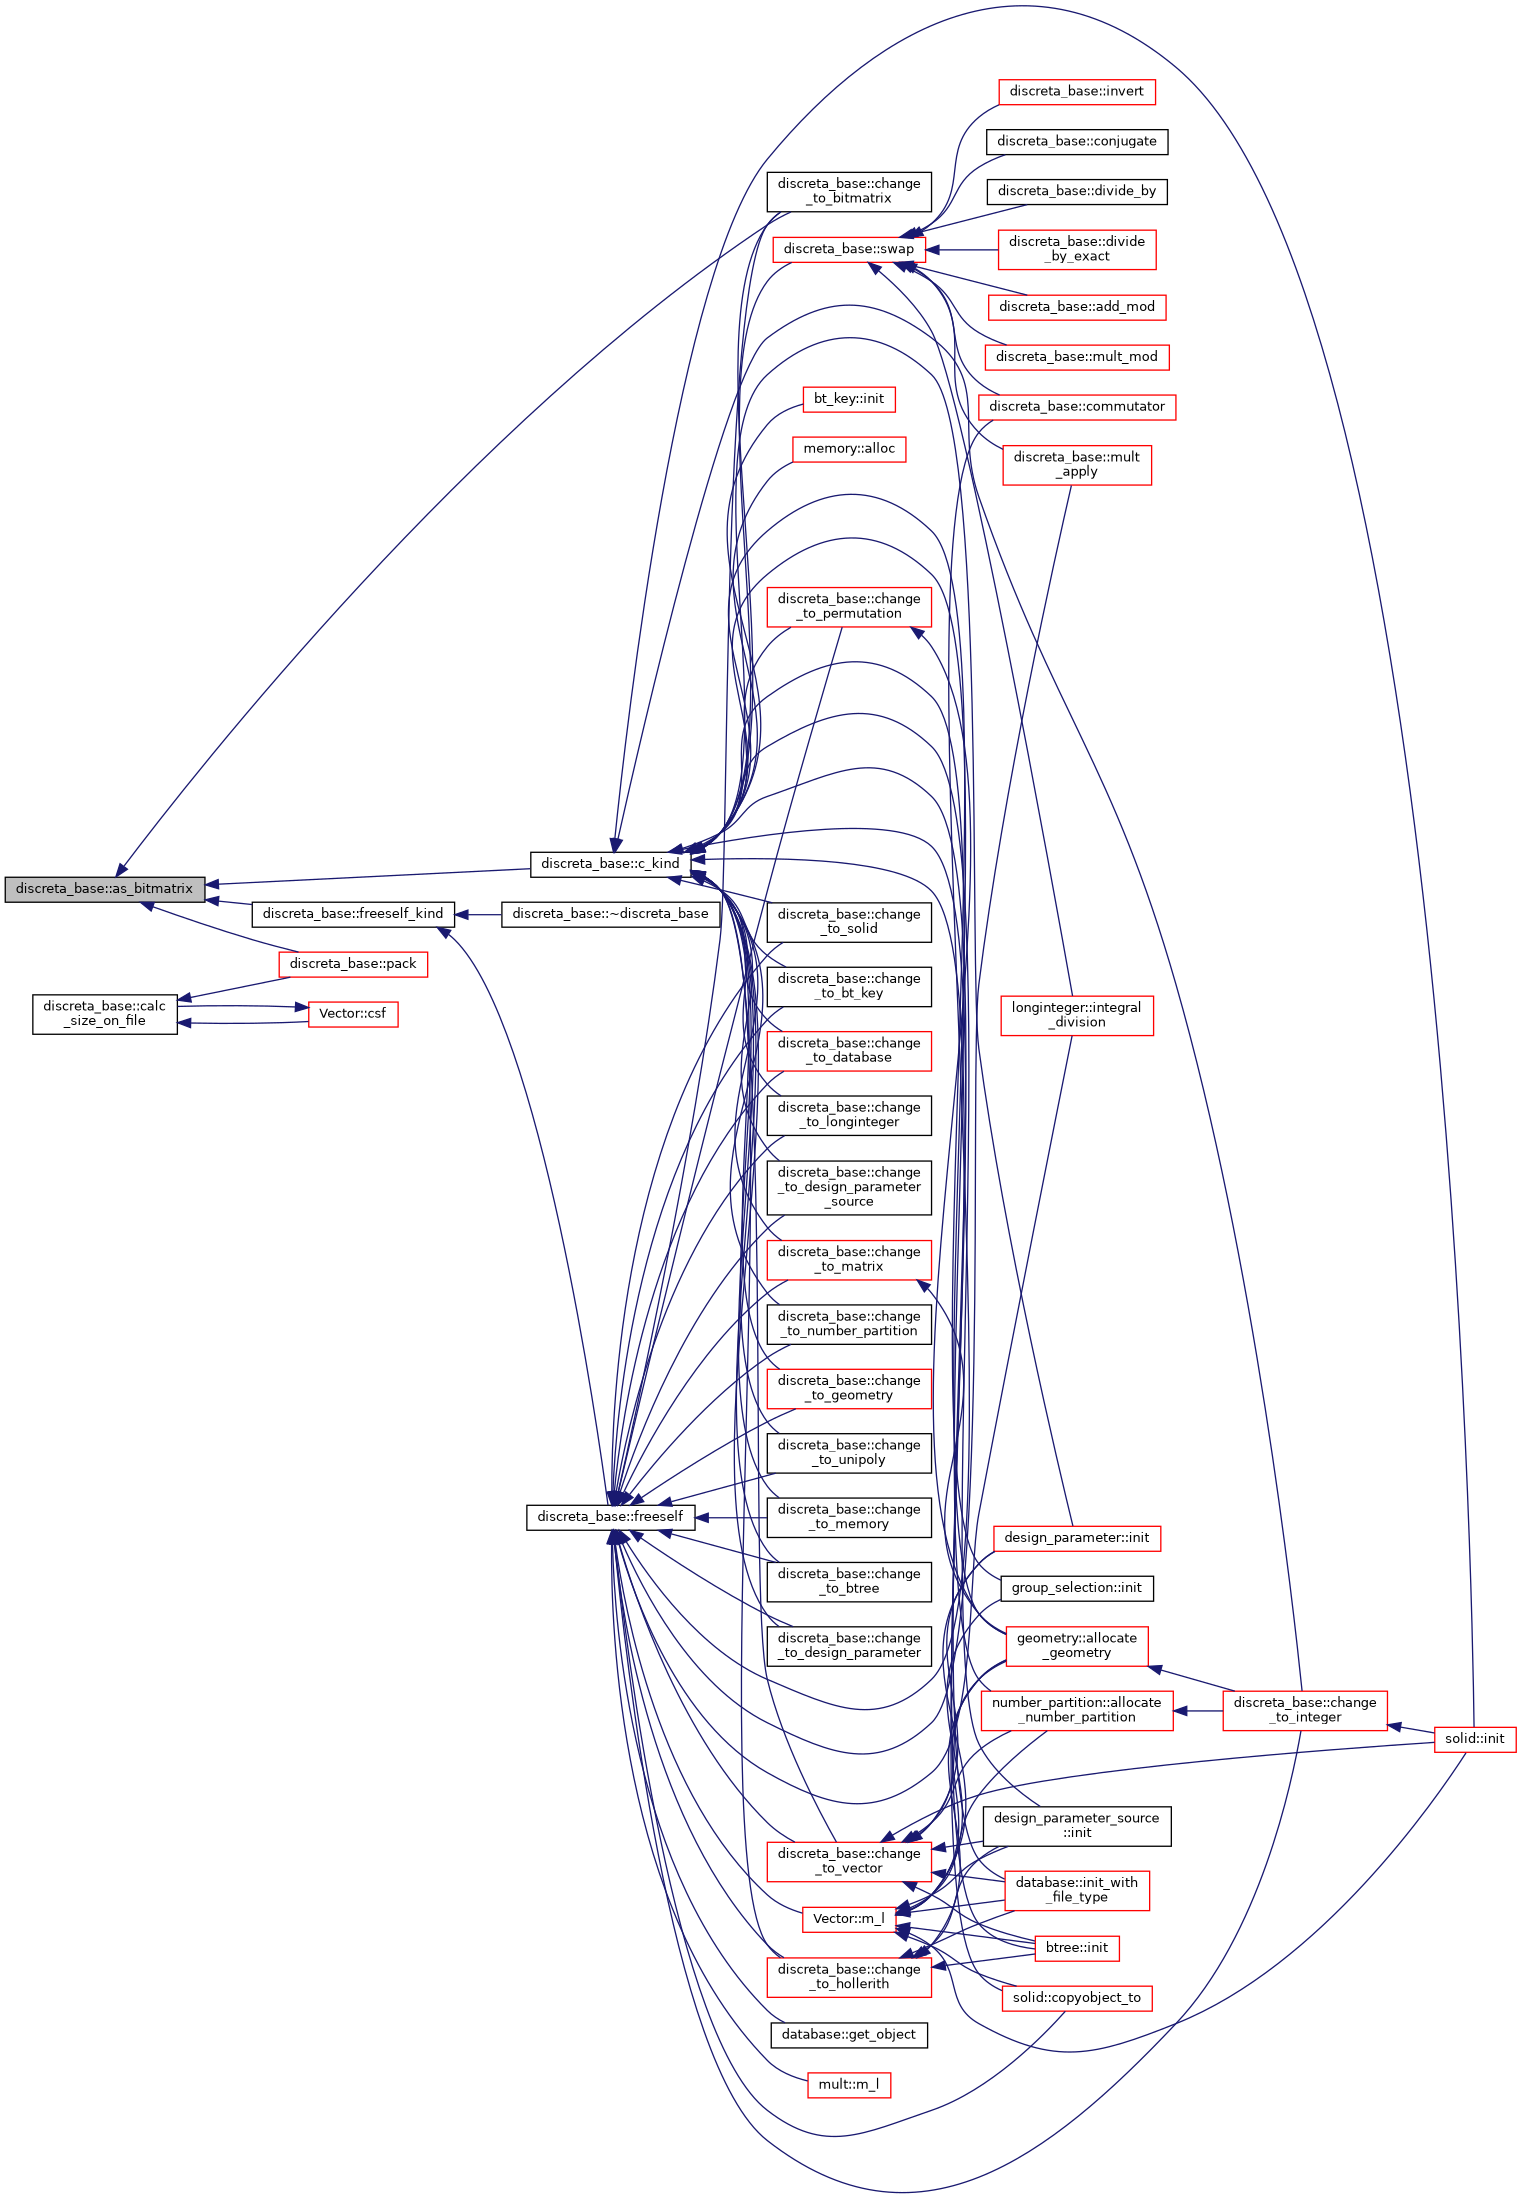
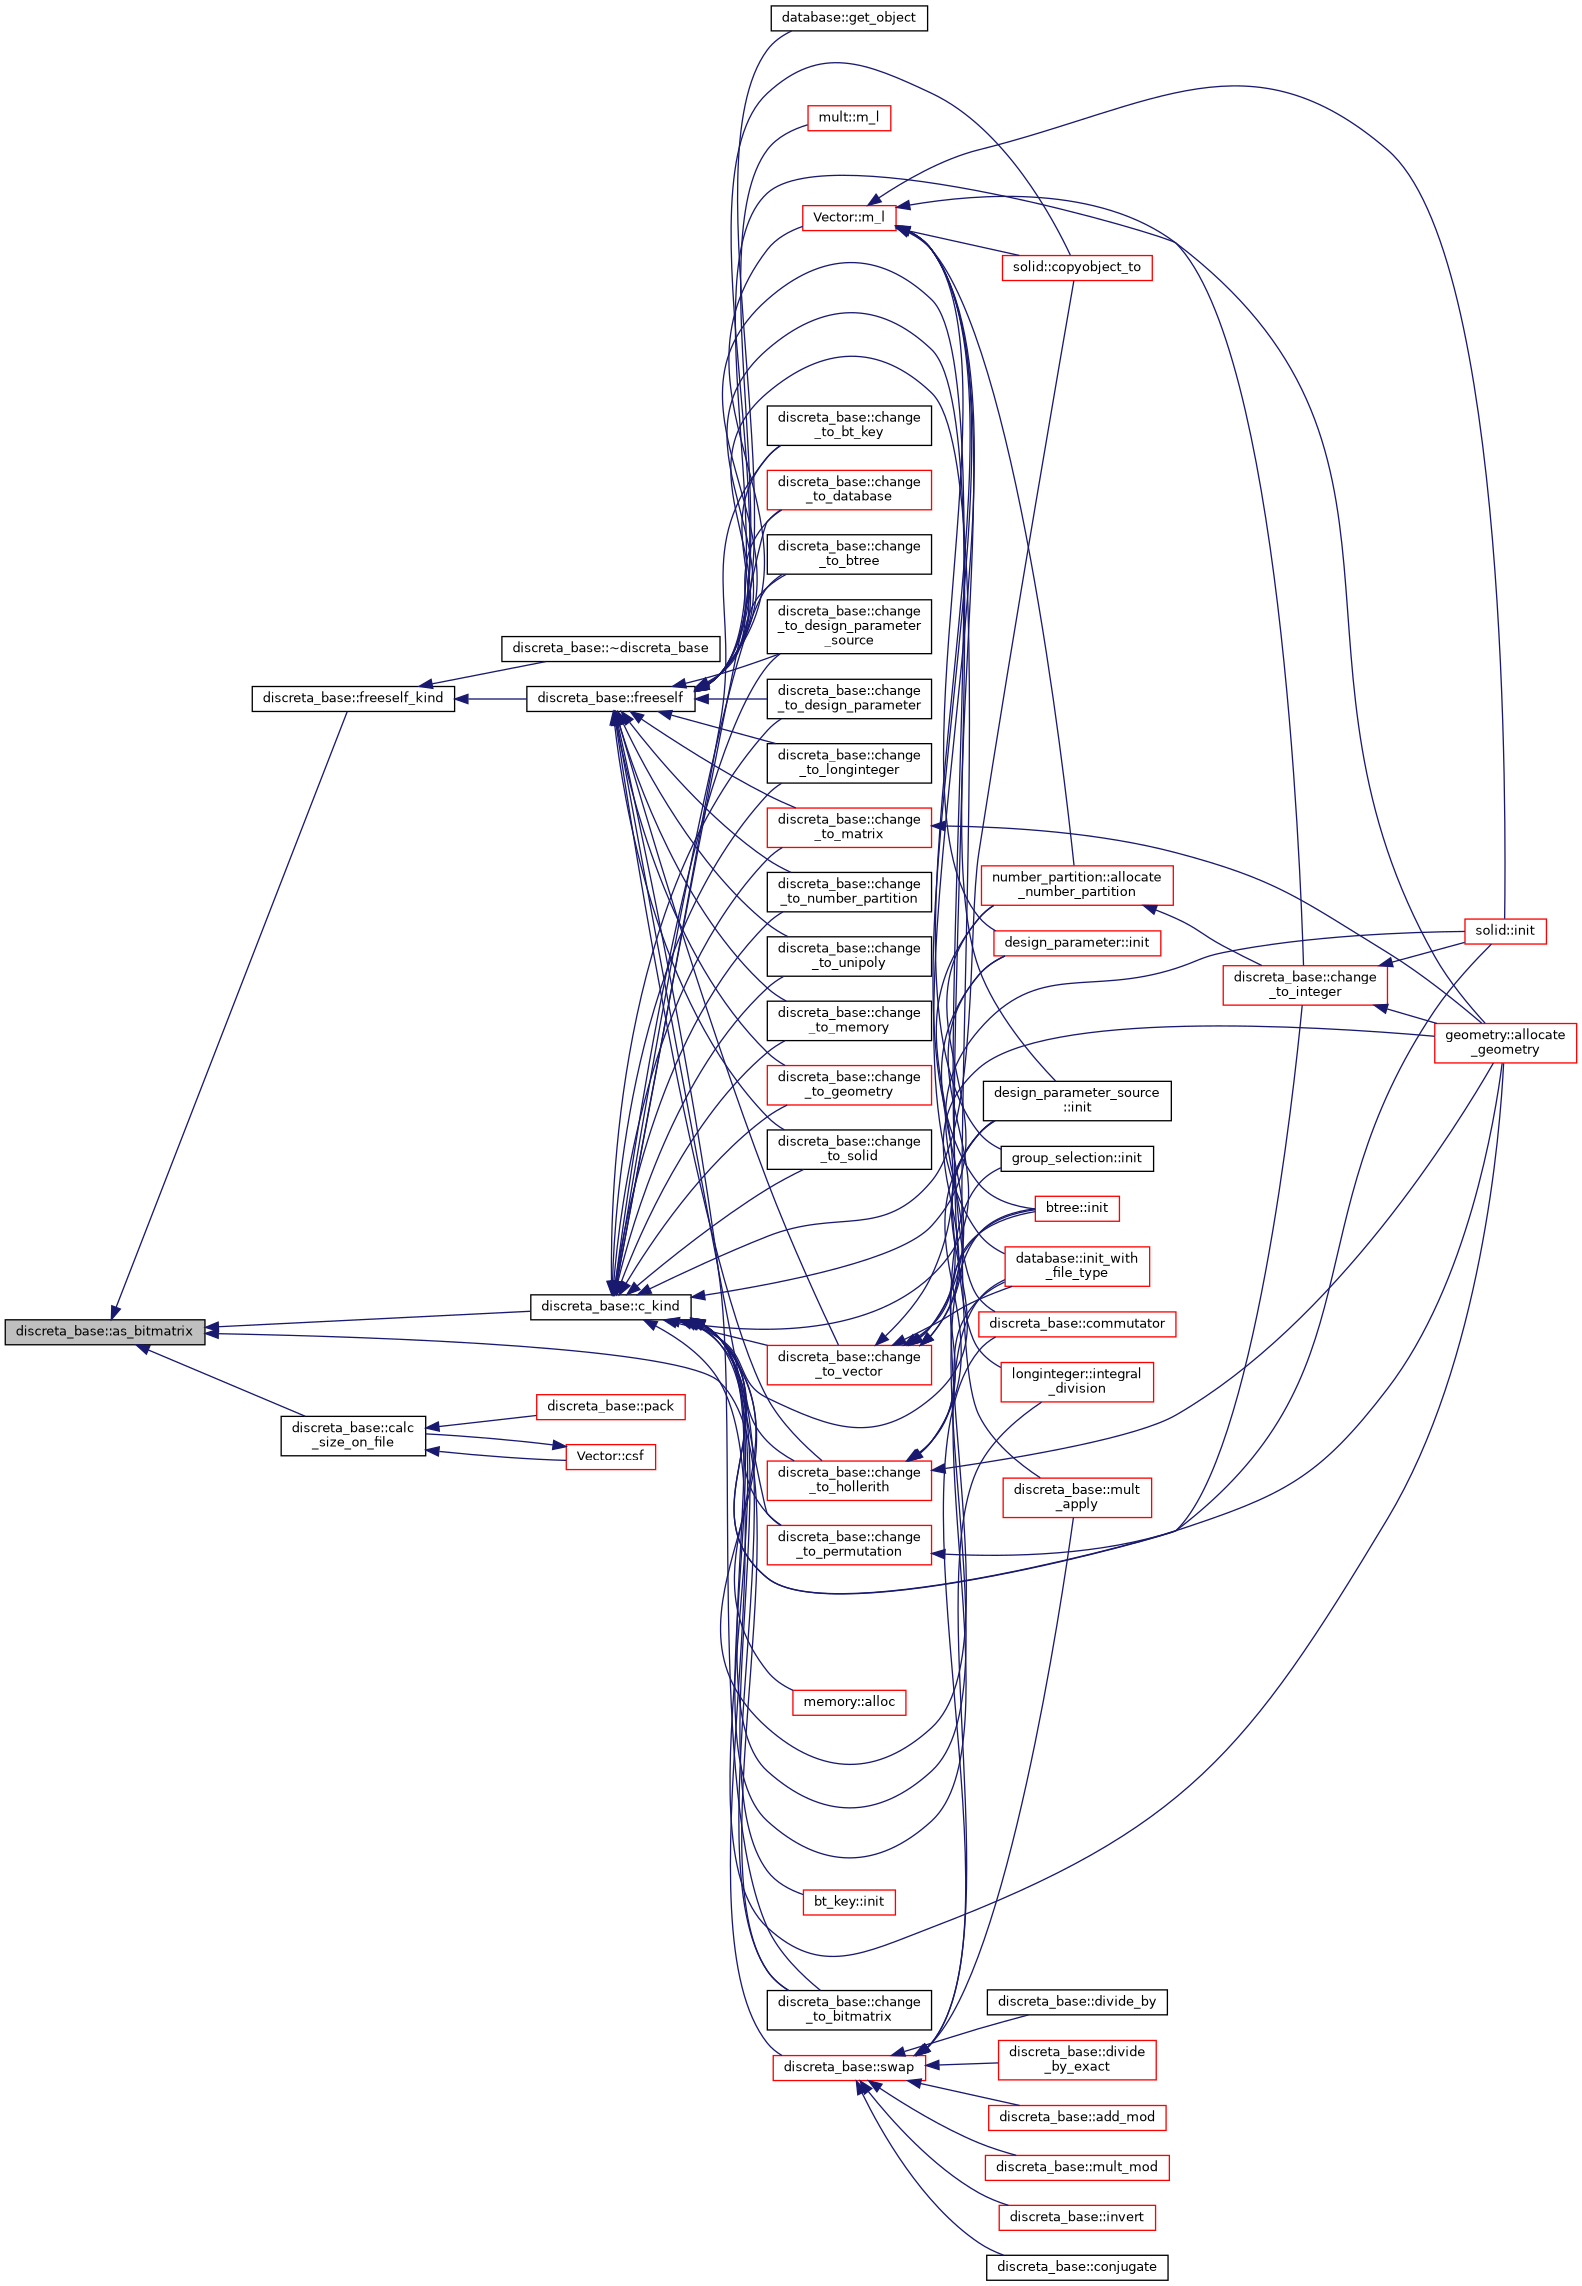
edge "discreta_base::pack" -> "discreta_base::as_bitmatrix": now "discreta_base::calc _size_on_file" -> "discreta_base::as_bitmatrix"
edge "discreta_base::change _to_integer" -> "geometry::allocate _geometry": reversed
